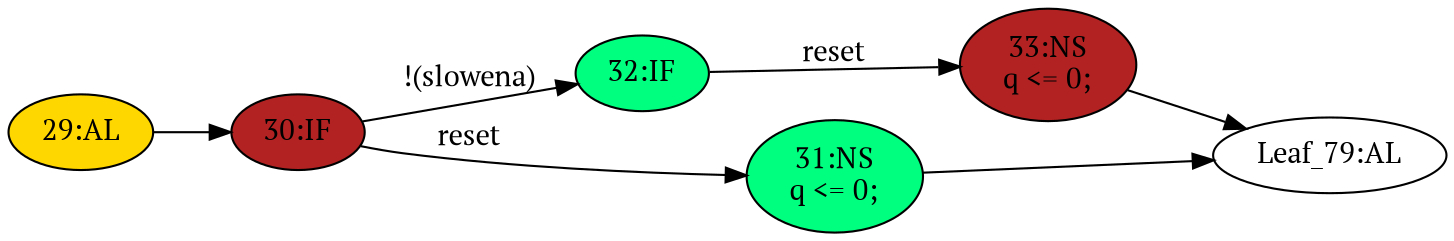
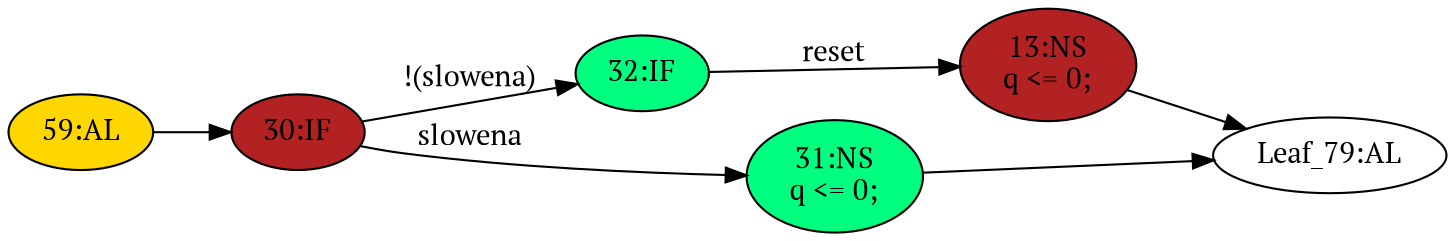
node "33:NS q <= 0;": label "33:NS q <= 0;" -> "13:NS q <= 0;"
node "29:AL": label "29:AL" -> "59:AL"
edge "30:IF" -> "31:NS q <= 0;": label "reset" -> "slowena"
